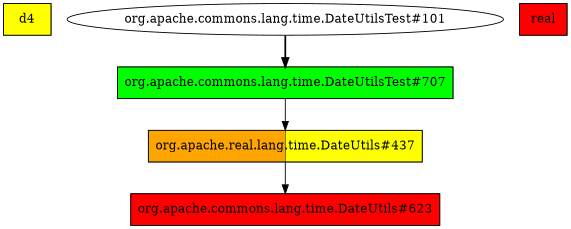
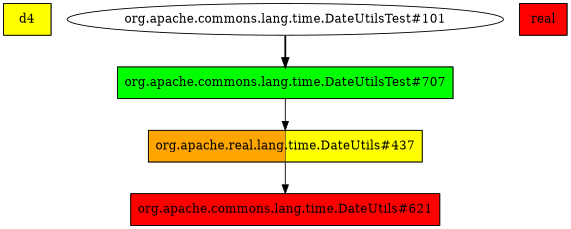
node "org.apache.commons.lang.time.DateUtils#623": label "org.apache.commons.lang.time.DateUtils#623" -> "org.apache.commons.lang.time.DateUtils#621"
